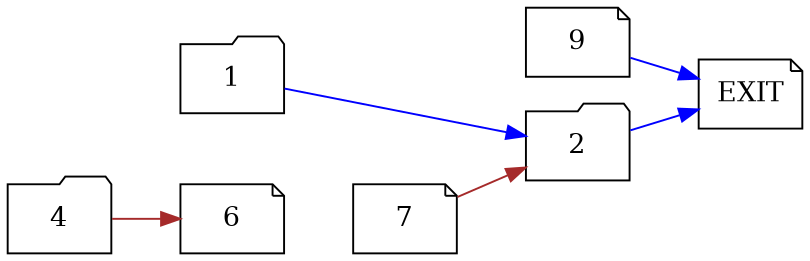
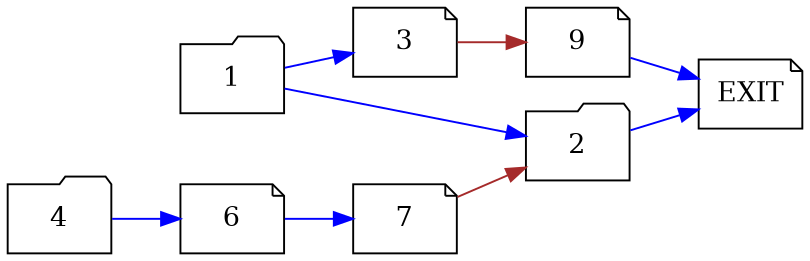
node "3": added
edge "4" -> "6": color brown -> blue
edge "6" -> "7": added
